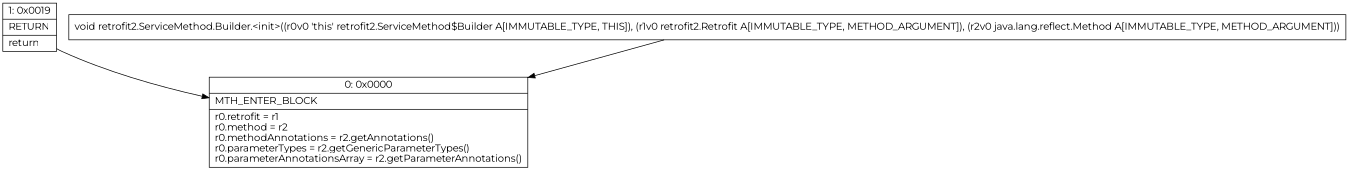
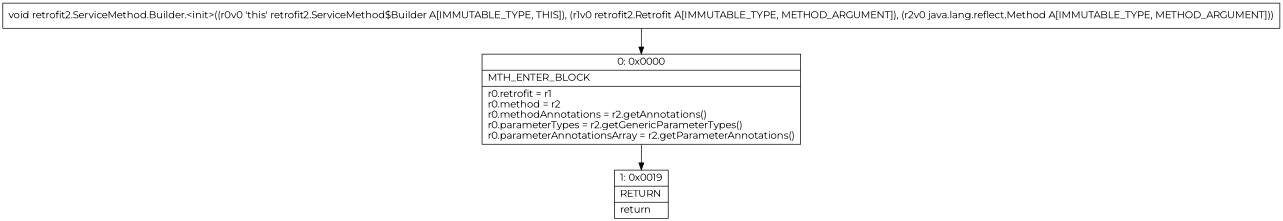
edge "1: 0x0019" -> "0: 0x0000": reversed
